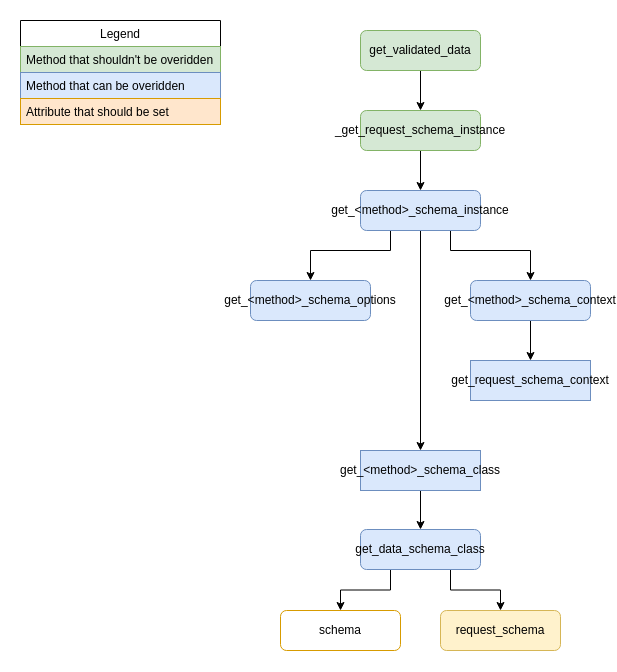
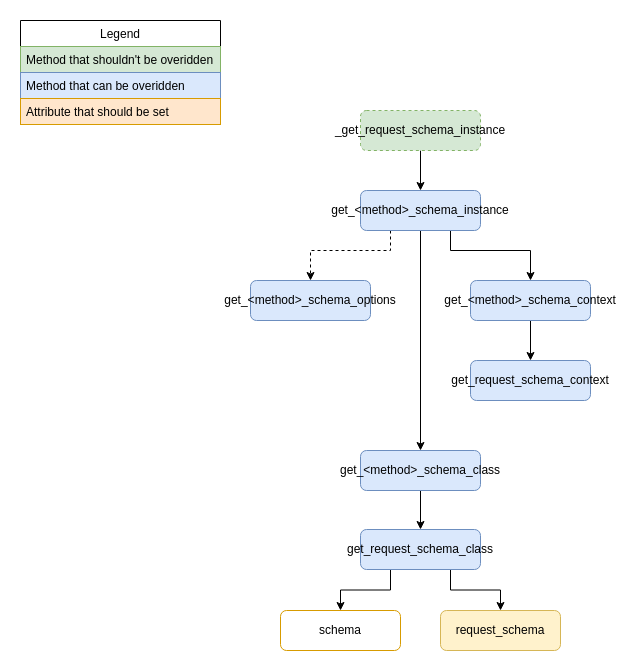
node "get_validated_data": removed
edge "get_validated_data" -> "_get_request_schema_instance": removed
node "_get_request_schema_instance": style solid -> dashed
edge "get_<method>_schema_instance" -> "get_<method>_schema_options": style solid -> dashed
node "get_request_schema_context": shape rectangle -> rounded rectangle
node "get_<method>_schema_class": shape rectangle -> rounded rectangle
node "get_data_schema_class": label "get_data_schema_class" -> "get_request_schema_class"
